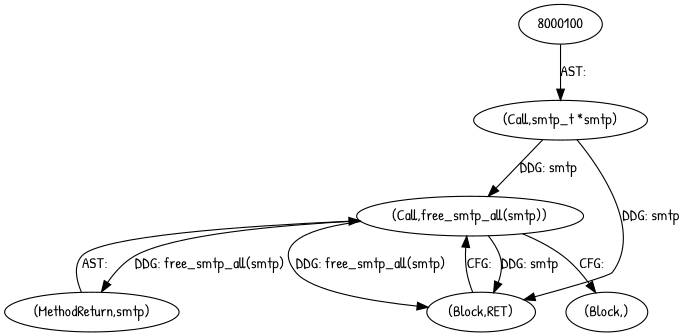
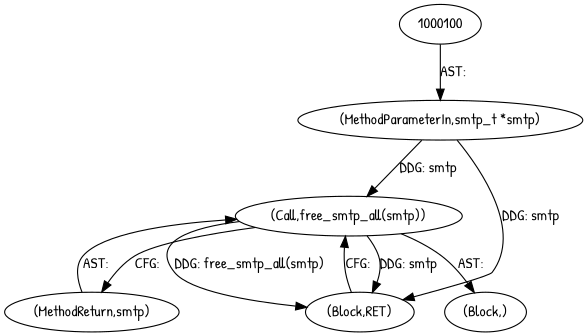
node "8000100": label "8000100" -> "1000100"
node "(Call,smtp_t *smtp)": label "(Call,smtp_t *smtp)" -> "(MethodParameterIn,smtp_t *smtp)"
edge "(Call,free_smtp_all(smtp))" -> "(MethodReturn,smtp)": label "DDG: free_smtp_all(smtp)" -> "CFG: "
edge "(Call,free_smtp_all(smtp))" -> "(Block,)": label "CFG: " -> "AST: "
